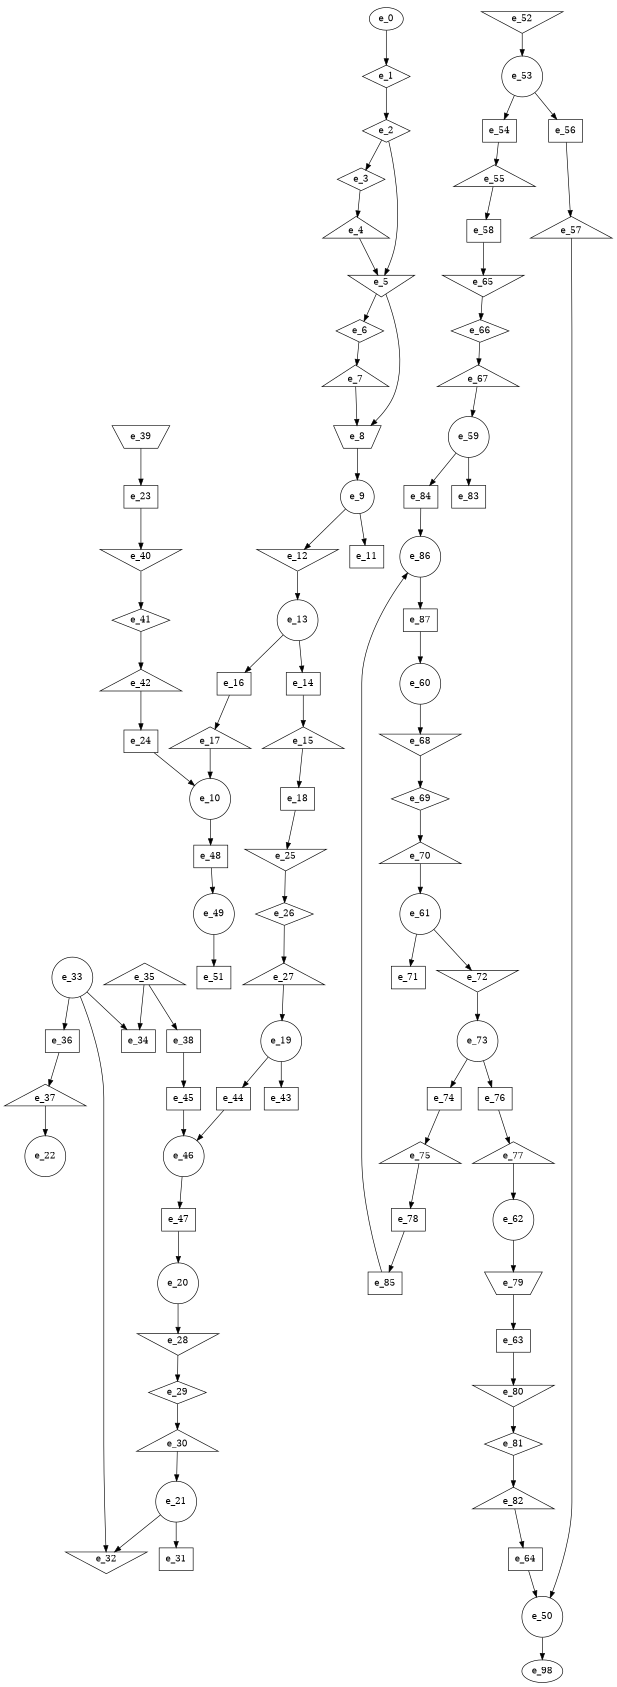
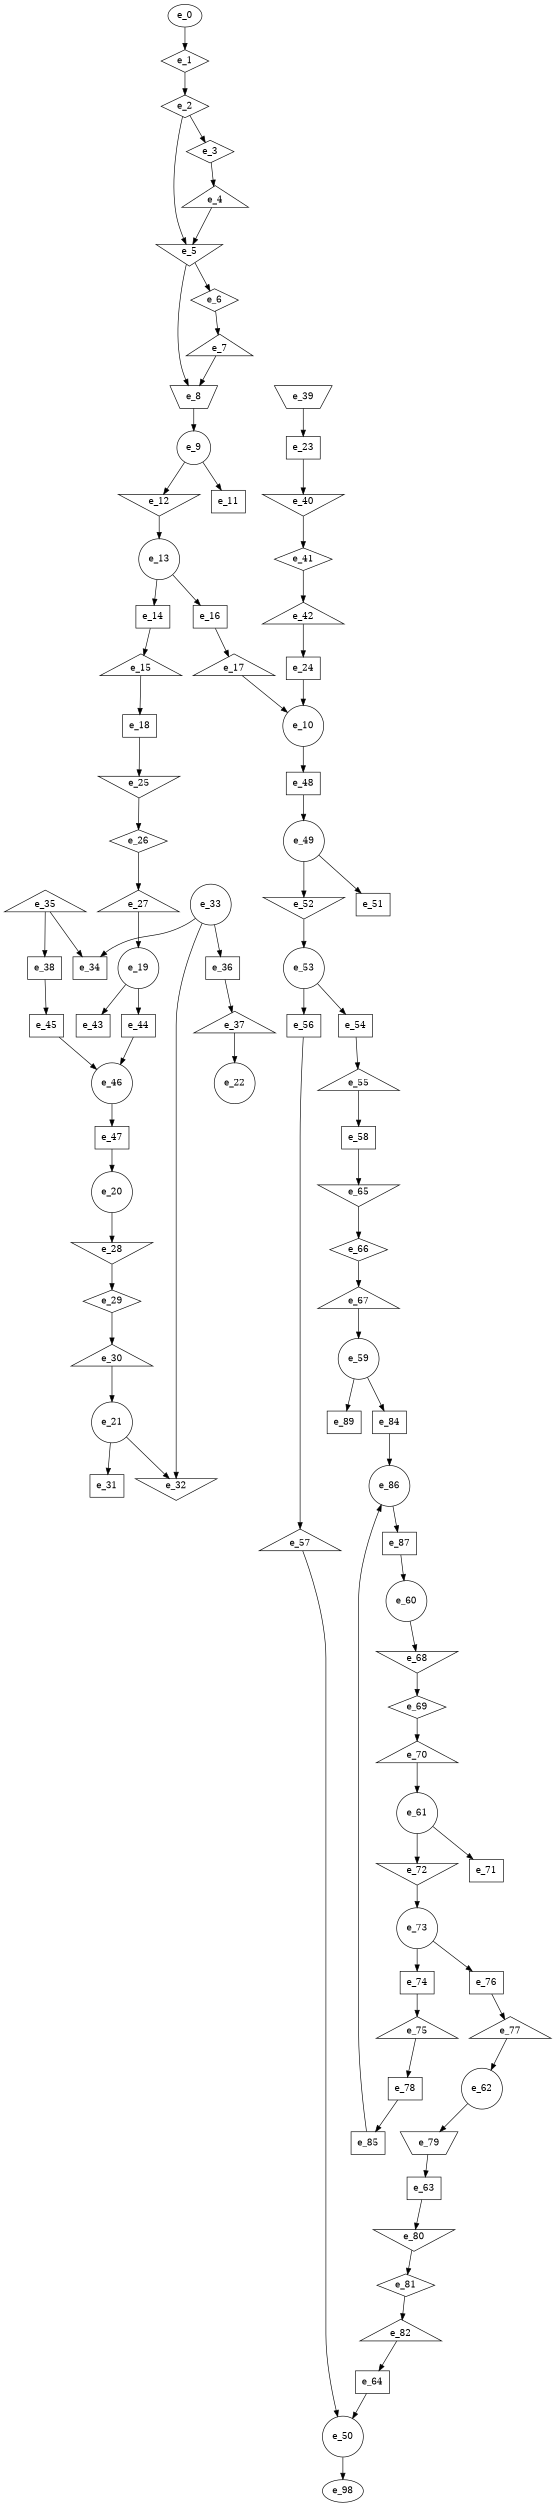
node "e_83": label "e_83" -> "e_89"
edge "e_49" -> "e_52": added
